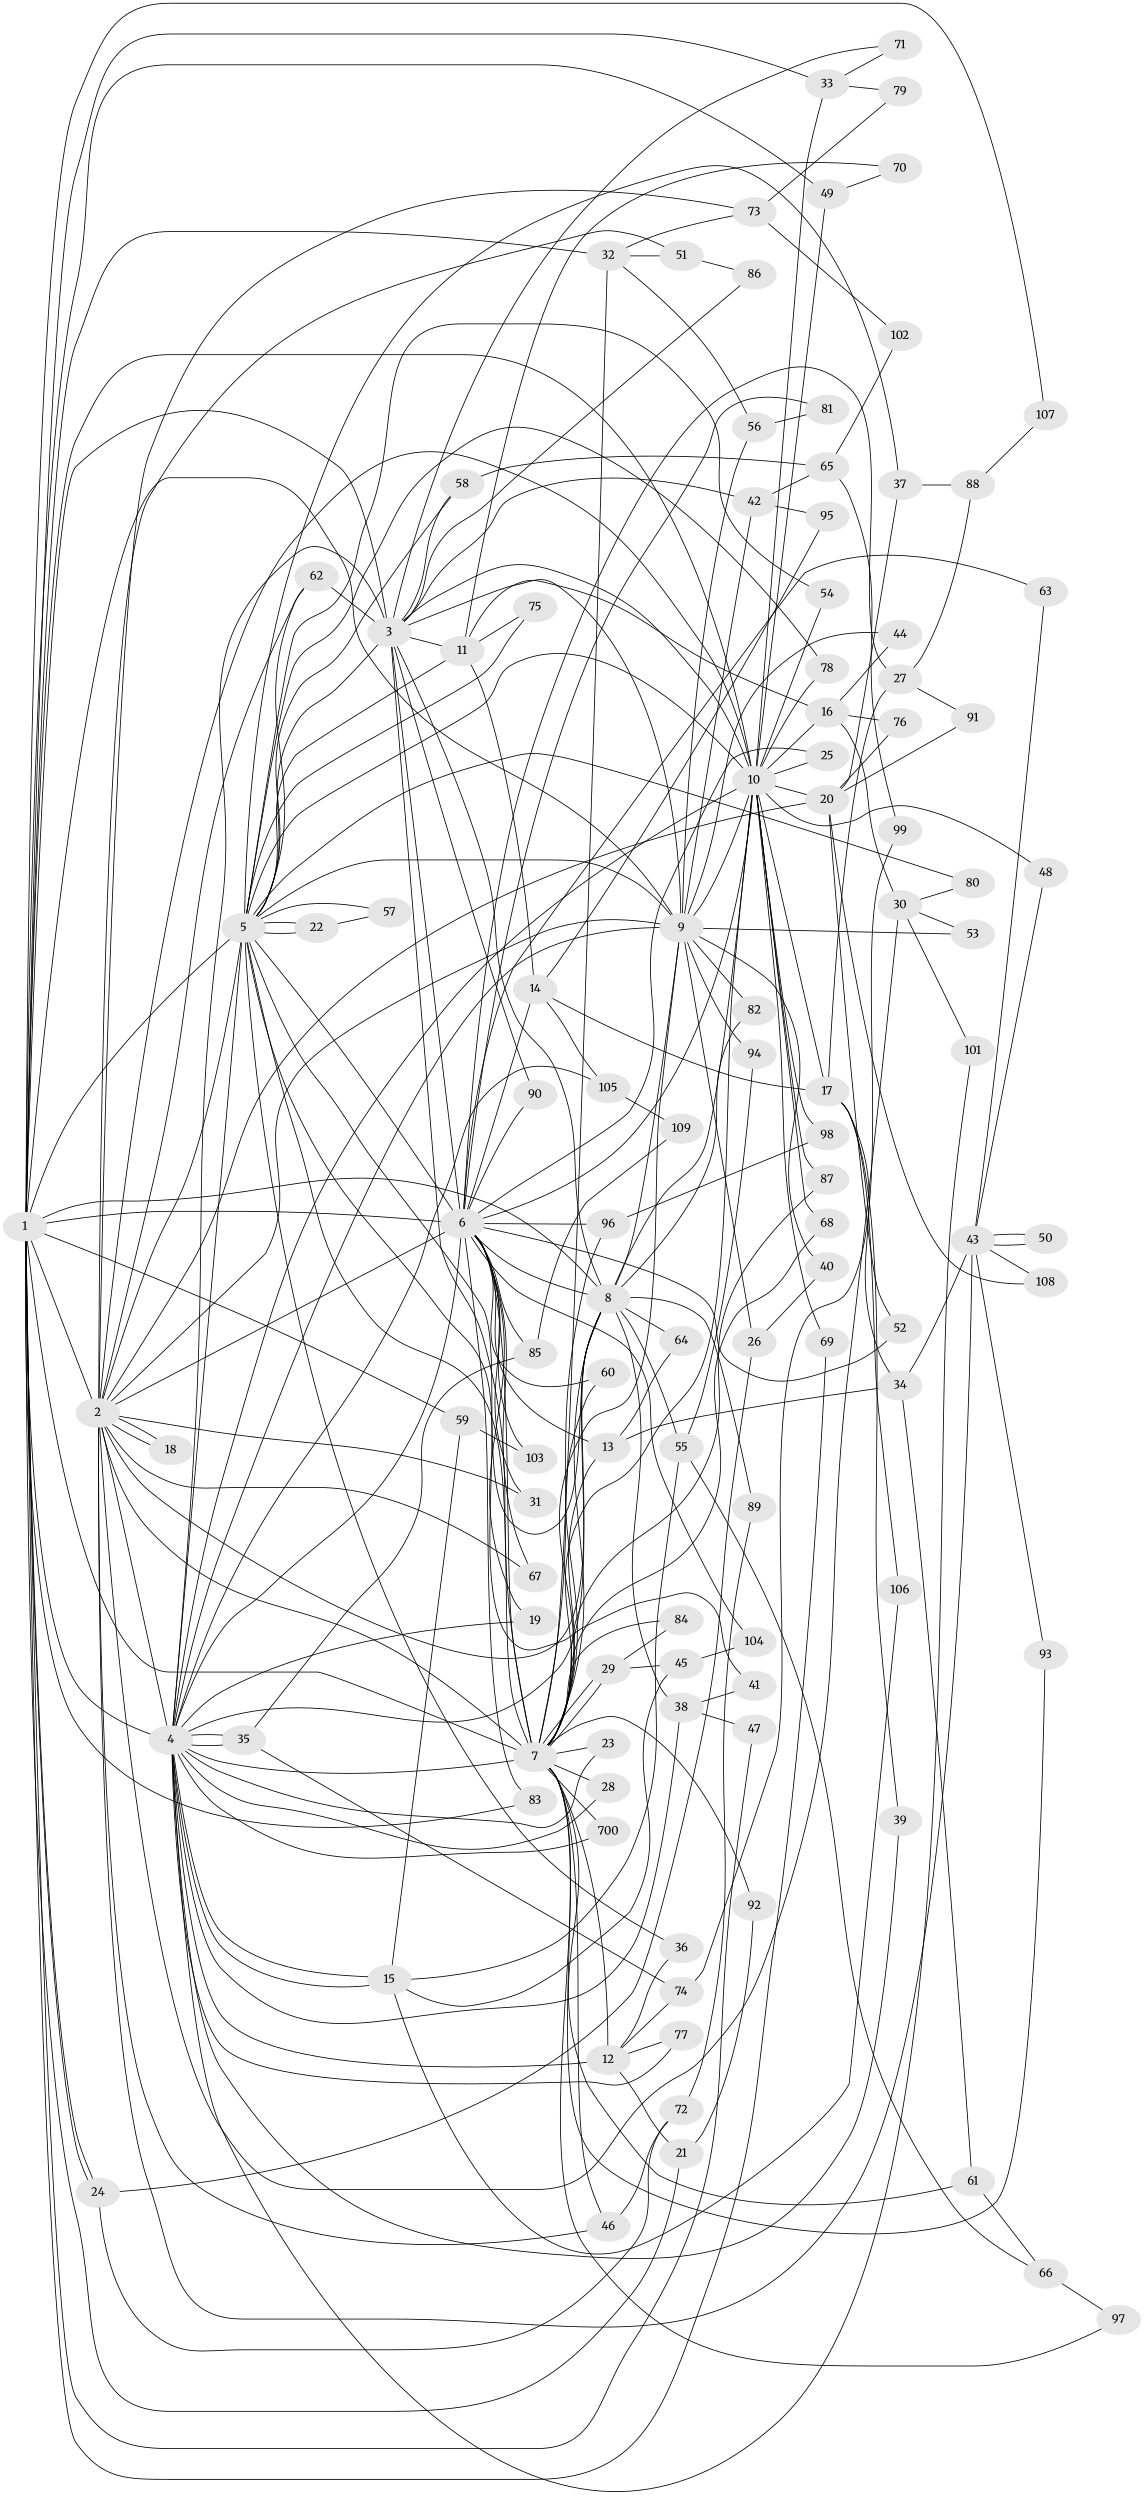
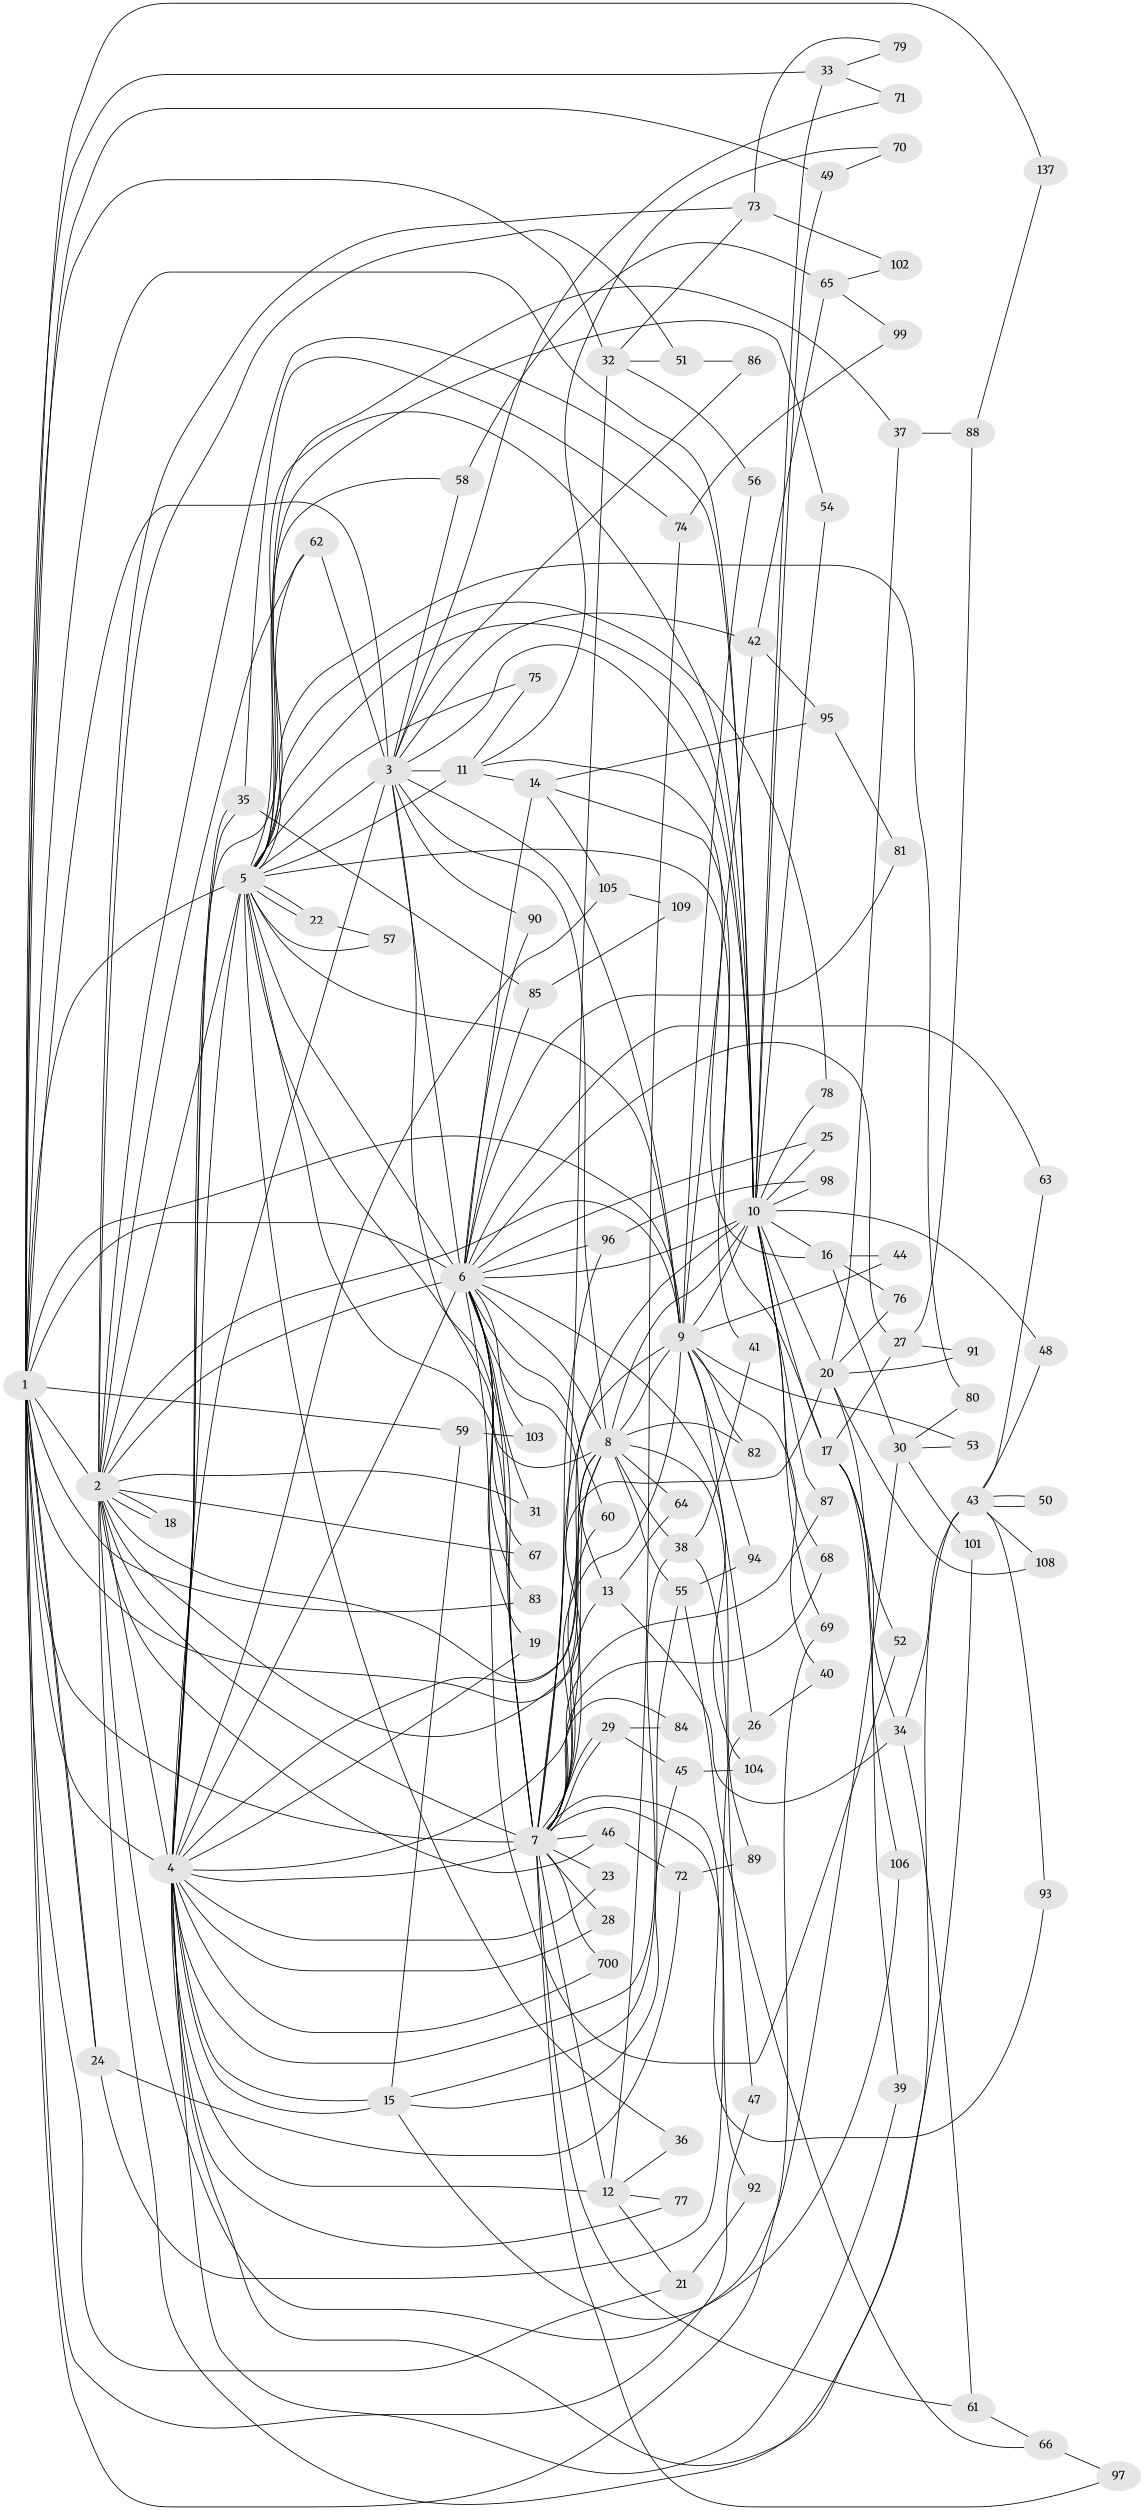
node "107": label "107" -> "137"
edge "81" -- "56": now "81" -- "95"
